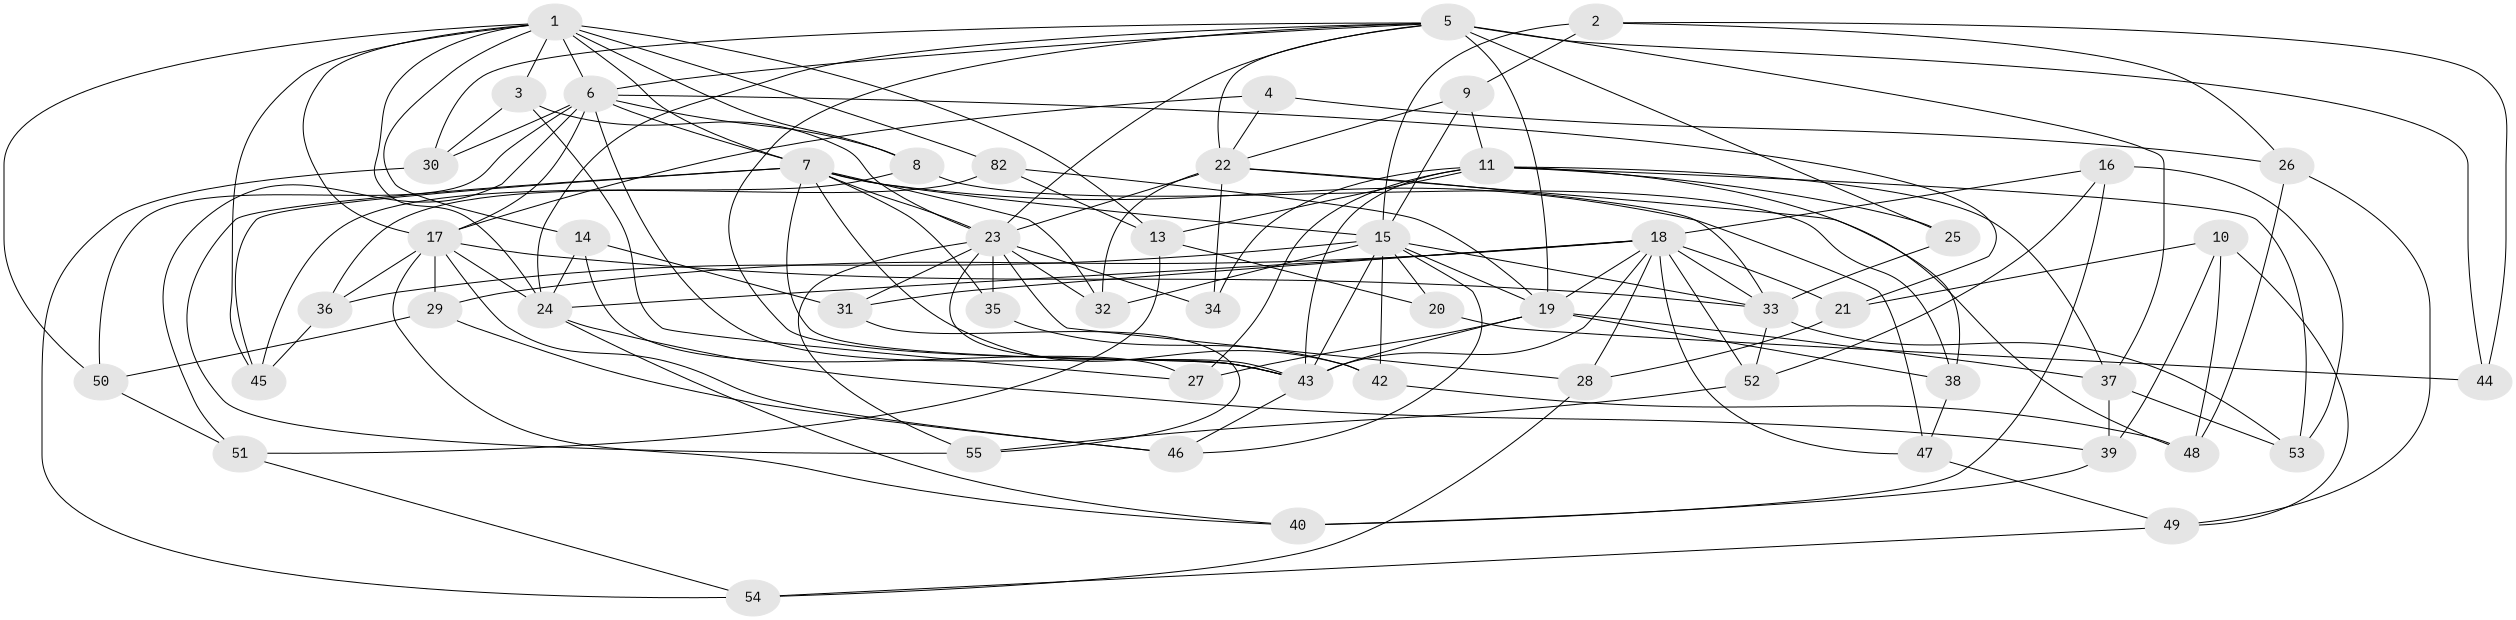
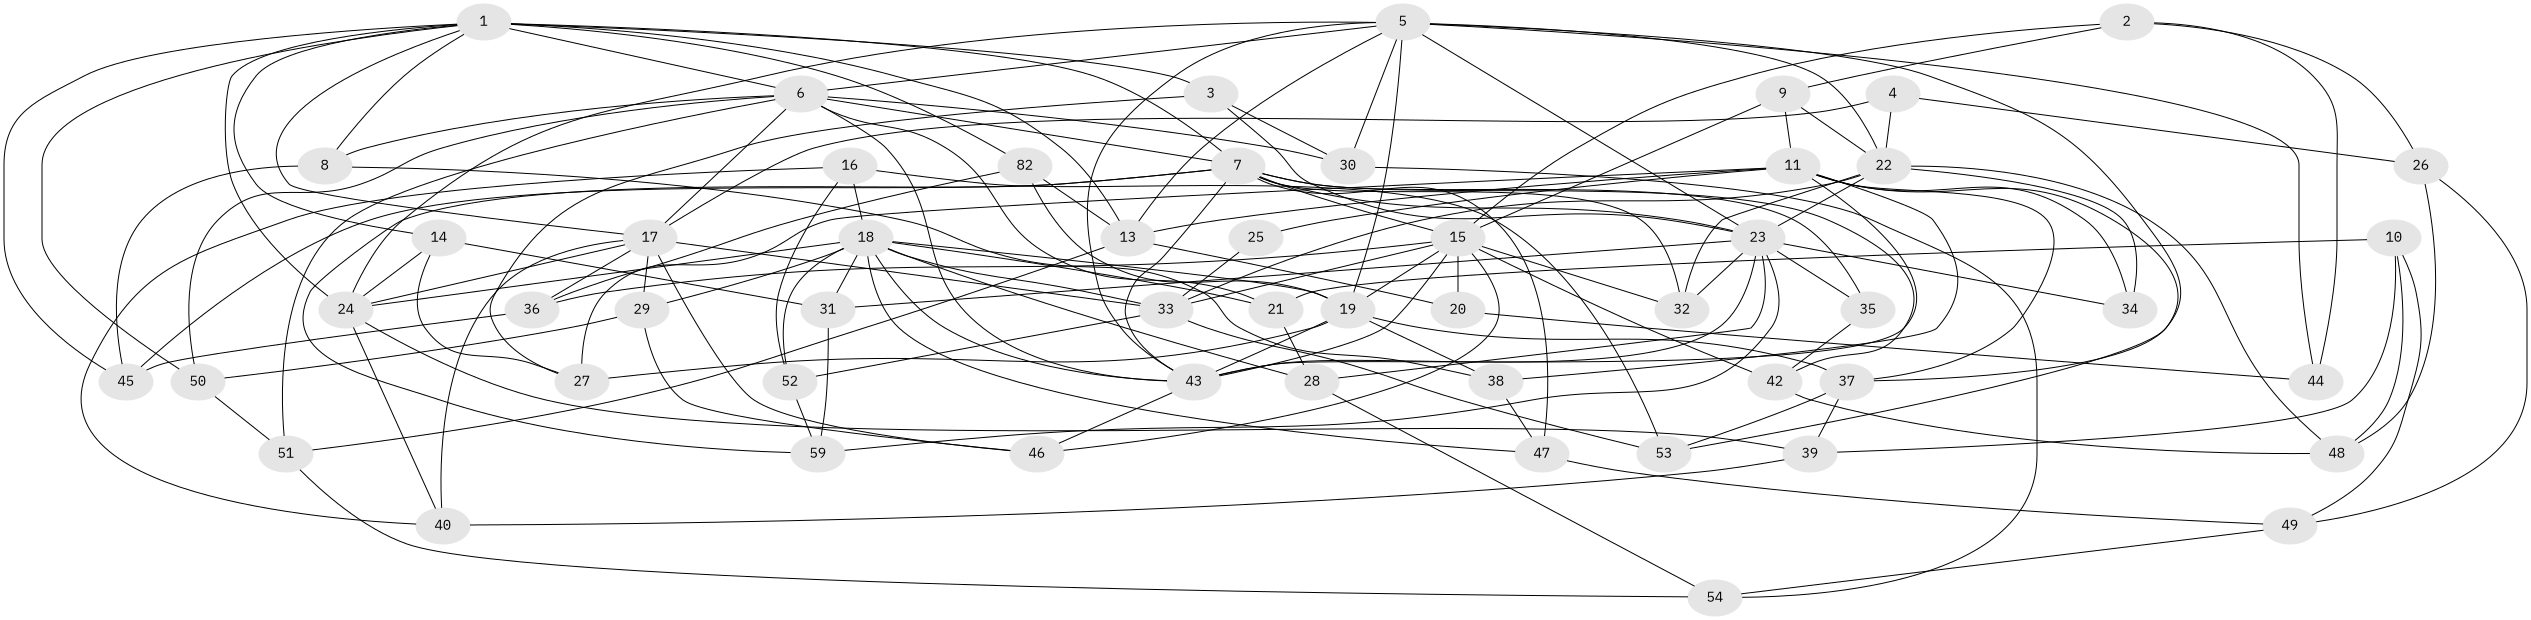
edge "5" -- "25": now "5" -- "13"
node "55": label "55" -> "59"
